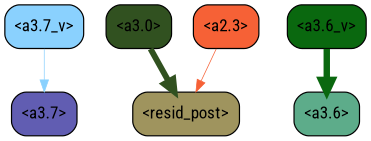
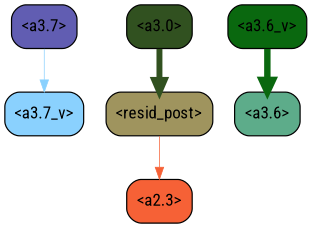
edge "<a3.7_v>" -> "<a3.7>": reversed
edge "<a2.3>" -> "<resid_post>": reversed
